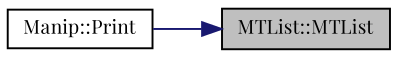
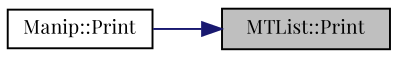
node "MTList::MTList": label "MTList::MTList" -> "MTList::Print"
